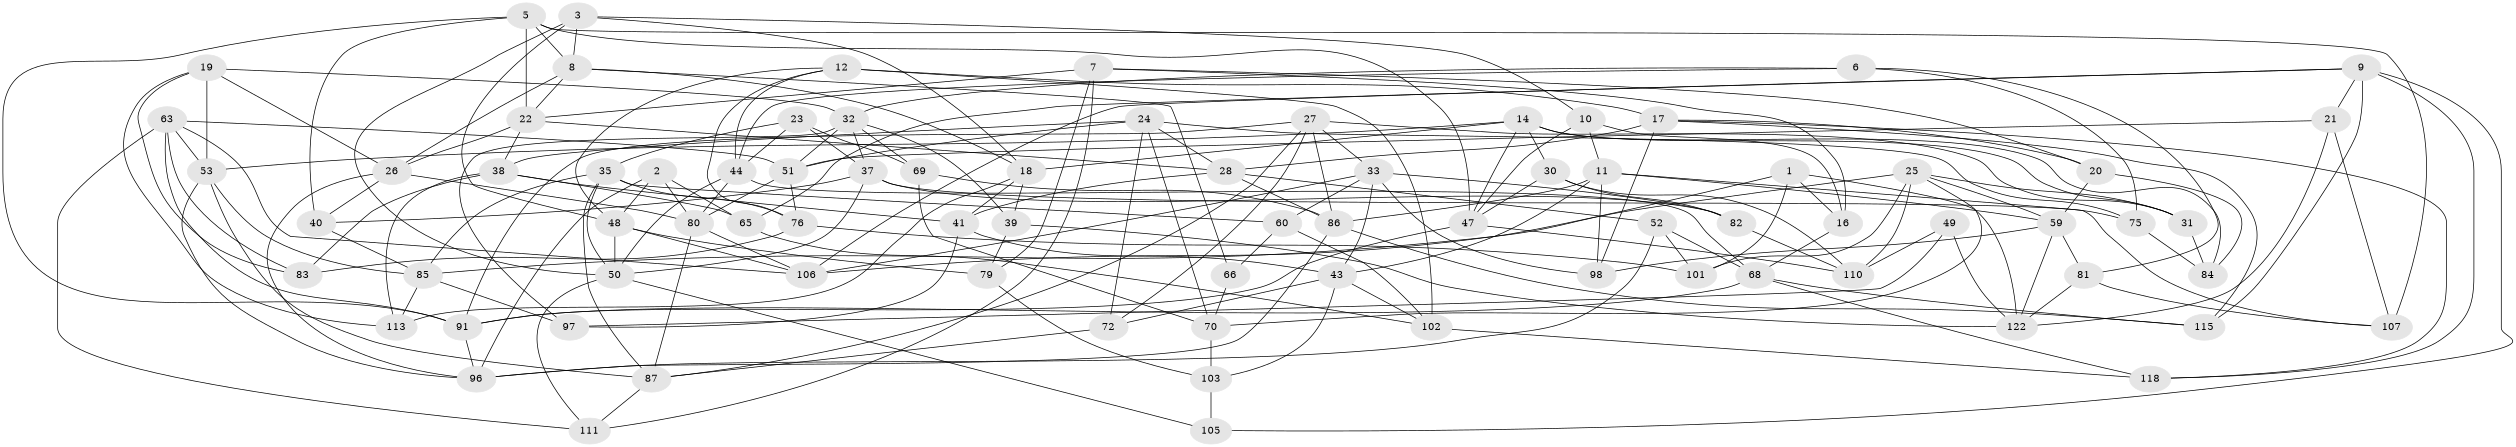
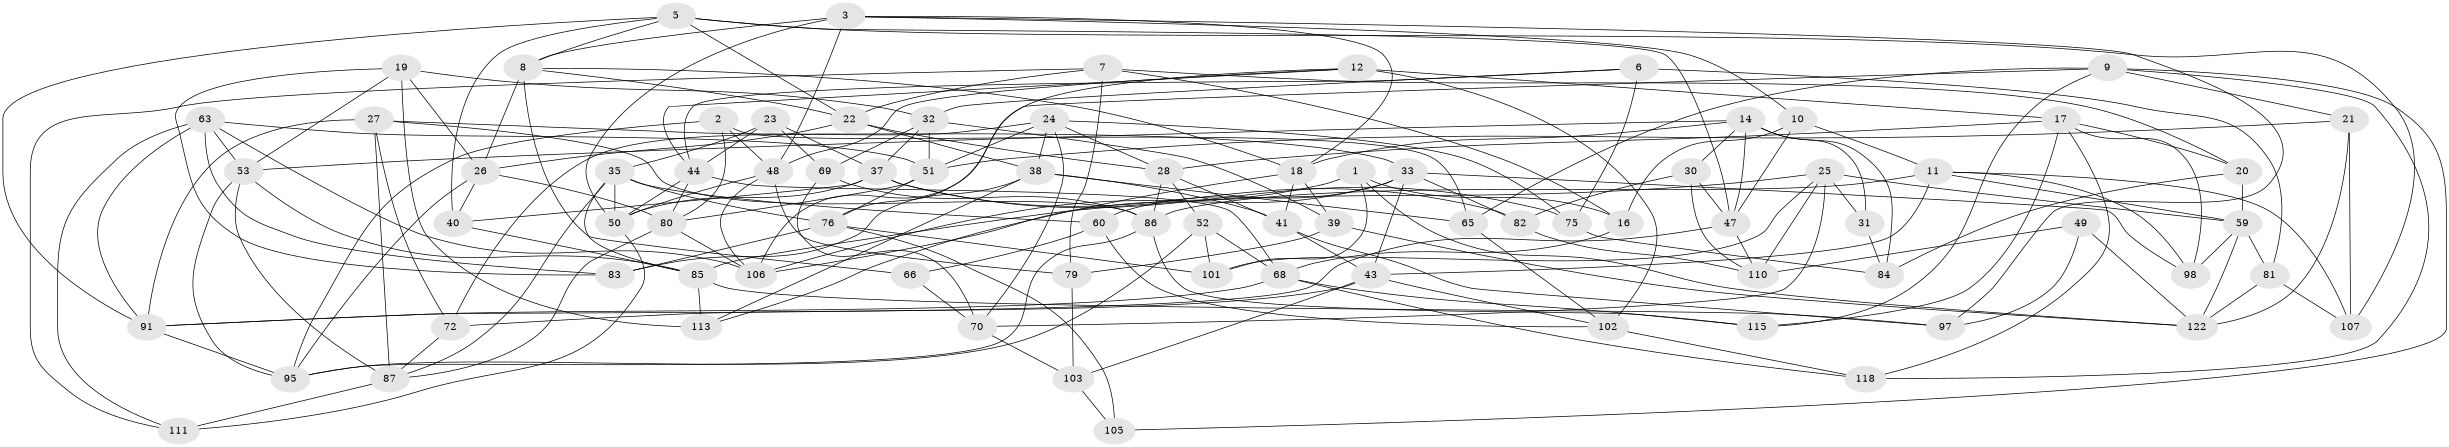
edge "32" -- "97": now "3" -- "97"
edge "27" -- "31": removed
edge "50" -- "105": now "76" -- "105"
node "96": label "96" -> "95"
